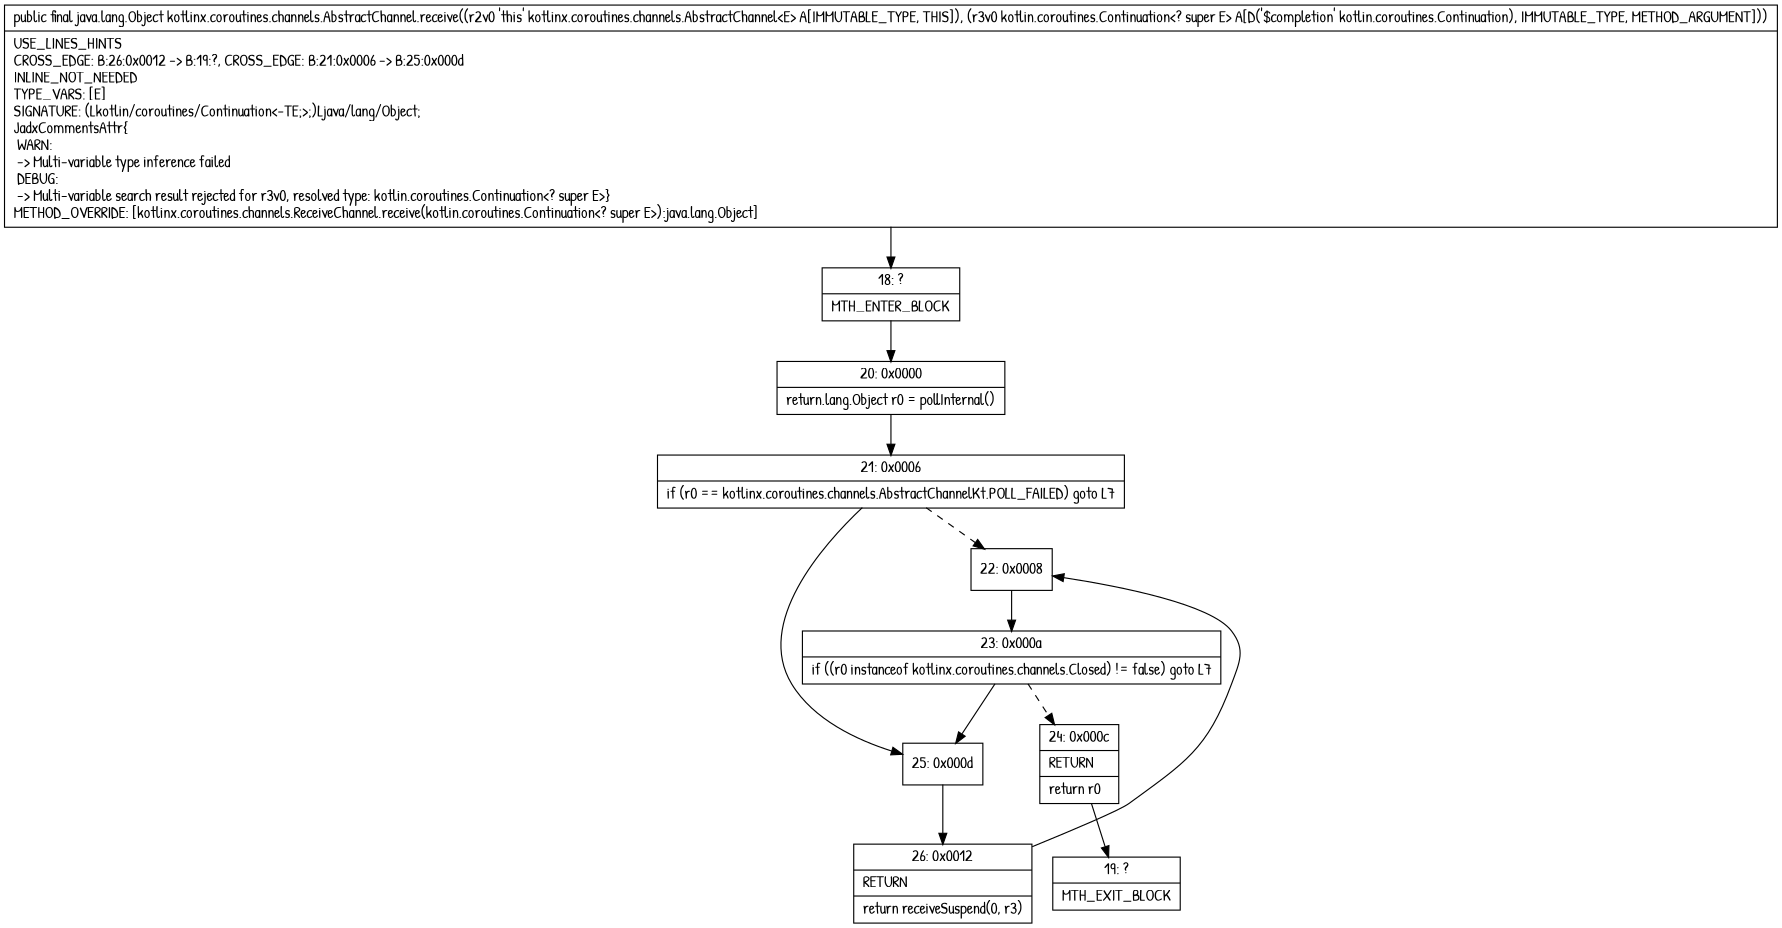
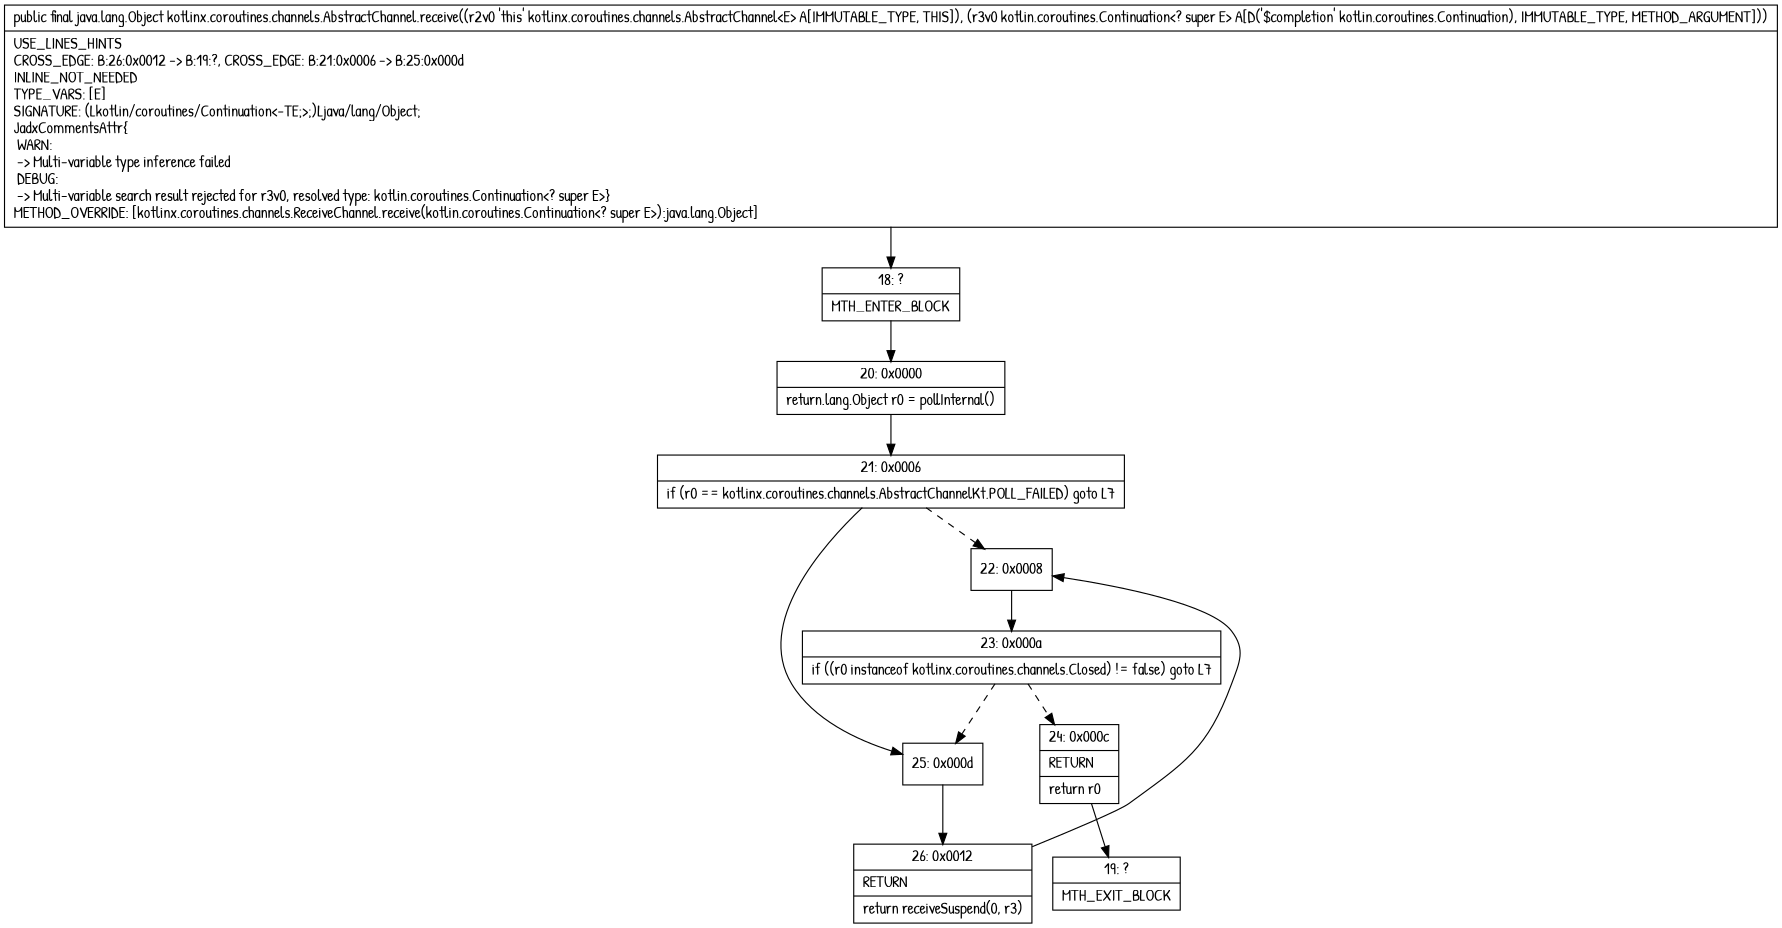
edge "23: 0x000a" -> "25: 0x000d": style solid -> dashed
